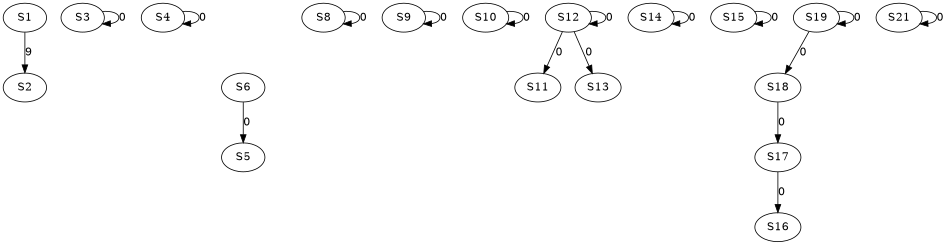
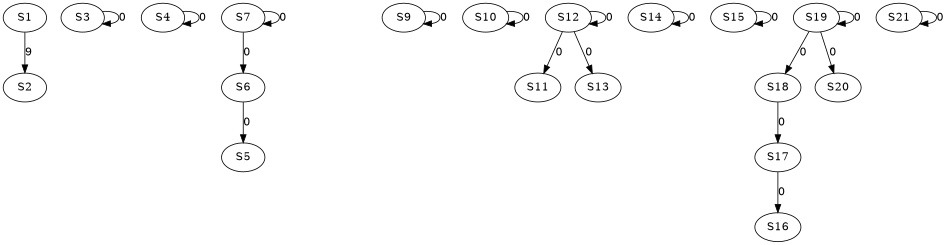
node "S7": added
node "S8": removed
node "S20": added
